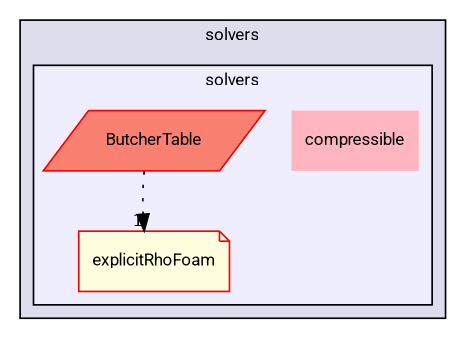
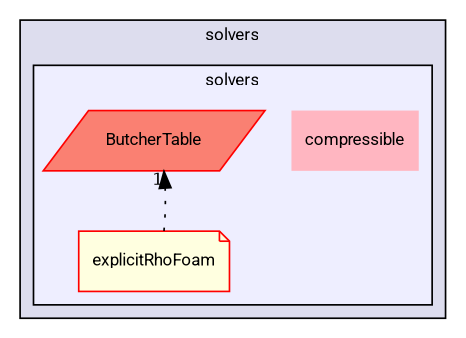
edge "ButcherTable" -> "explicitRhoFoam": reversed
